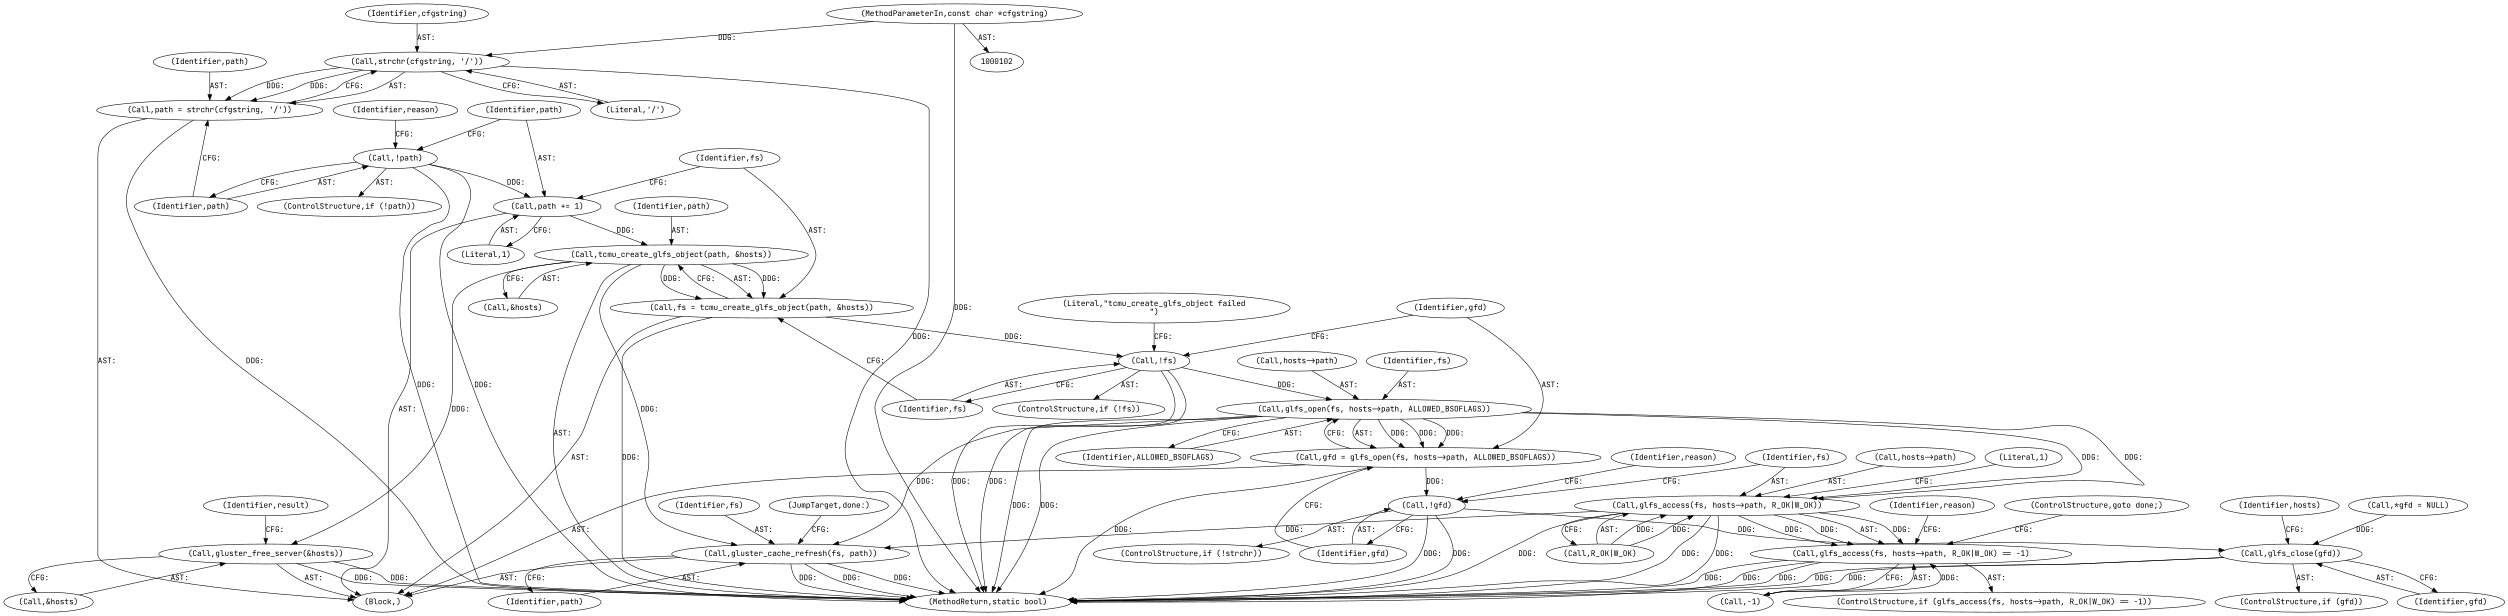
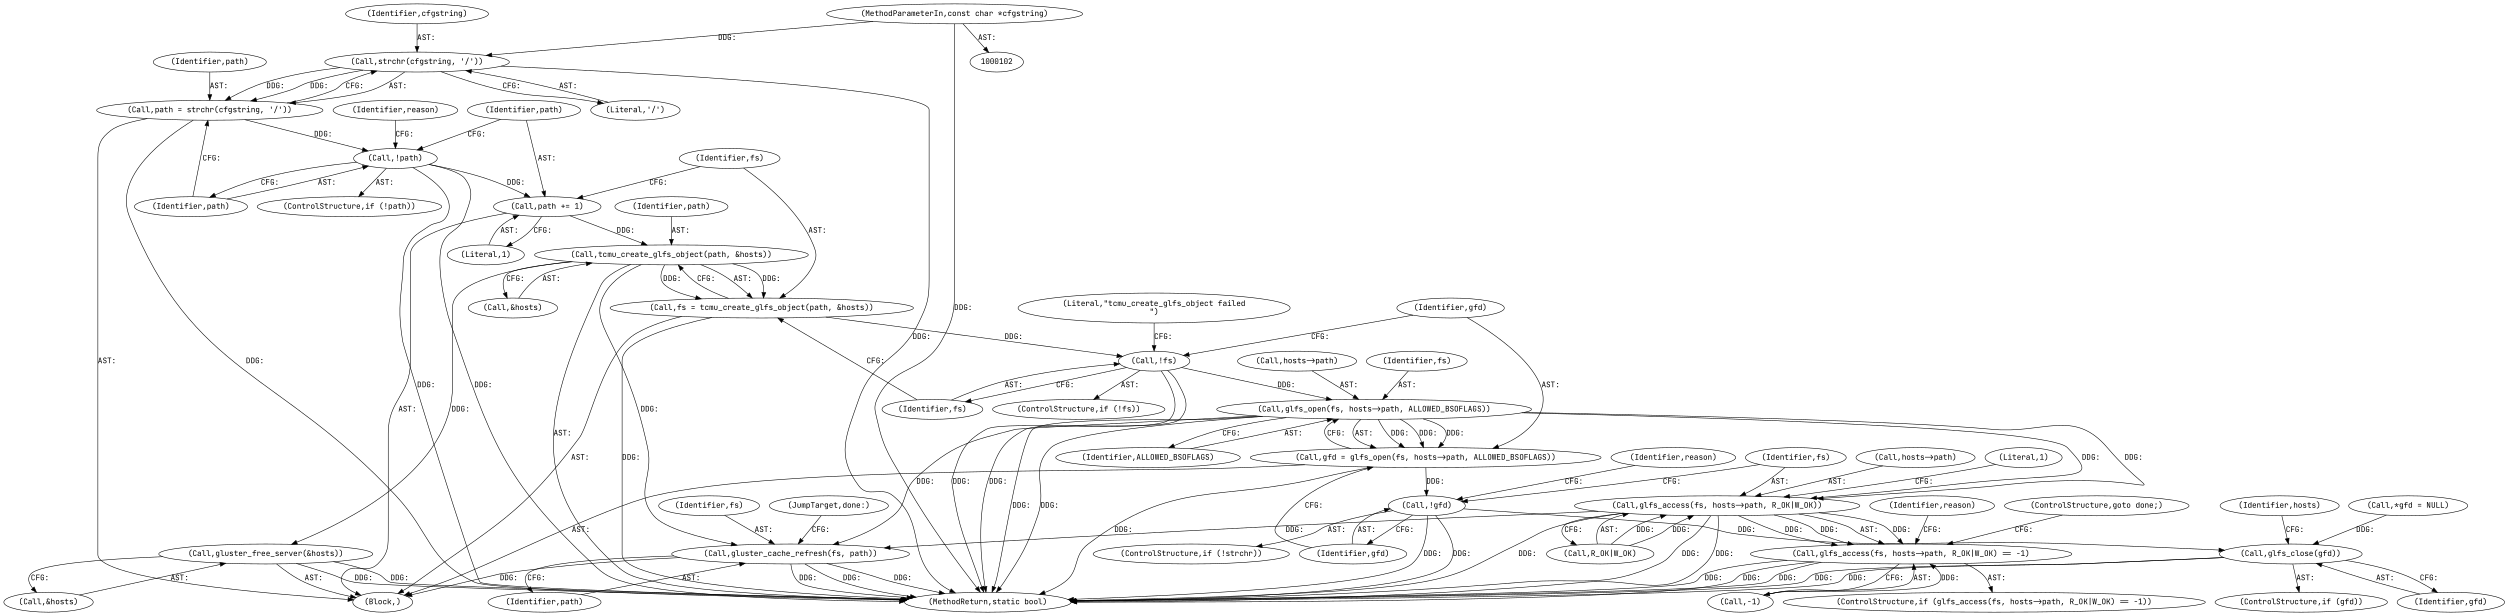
edge "(Call,path = strchr(cfgstring, '/'))" -> "(Call,!path)": added, label "DDG:"
node "(Identifier,result)": removed
edge "(Call,gluster_cache_refresh(fs, path))" -> "(Block,)": label "AST: " -> "DDG: "
